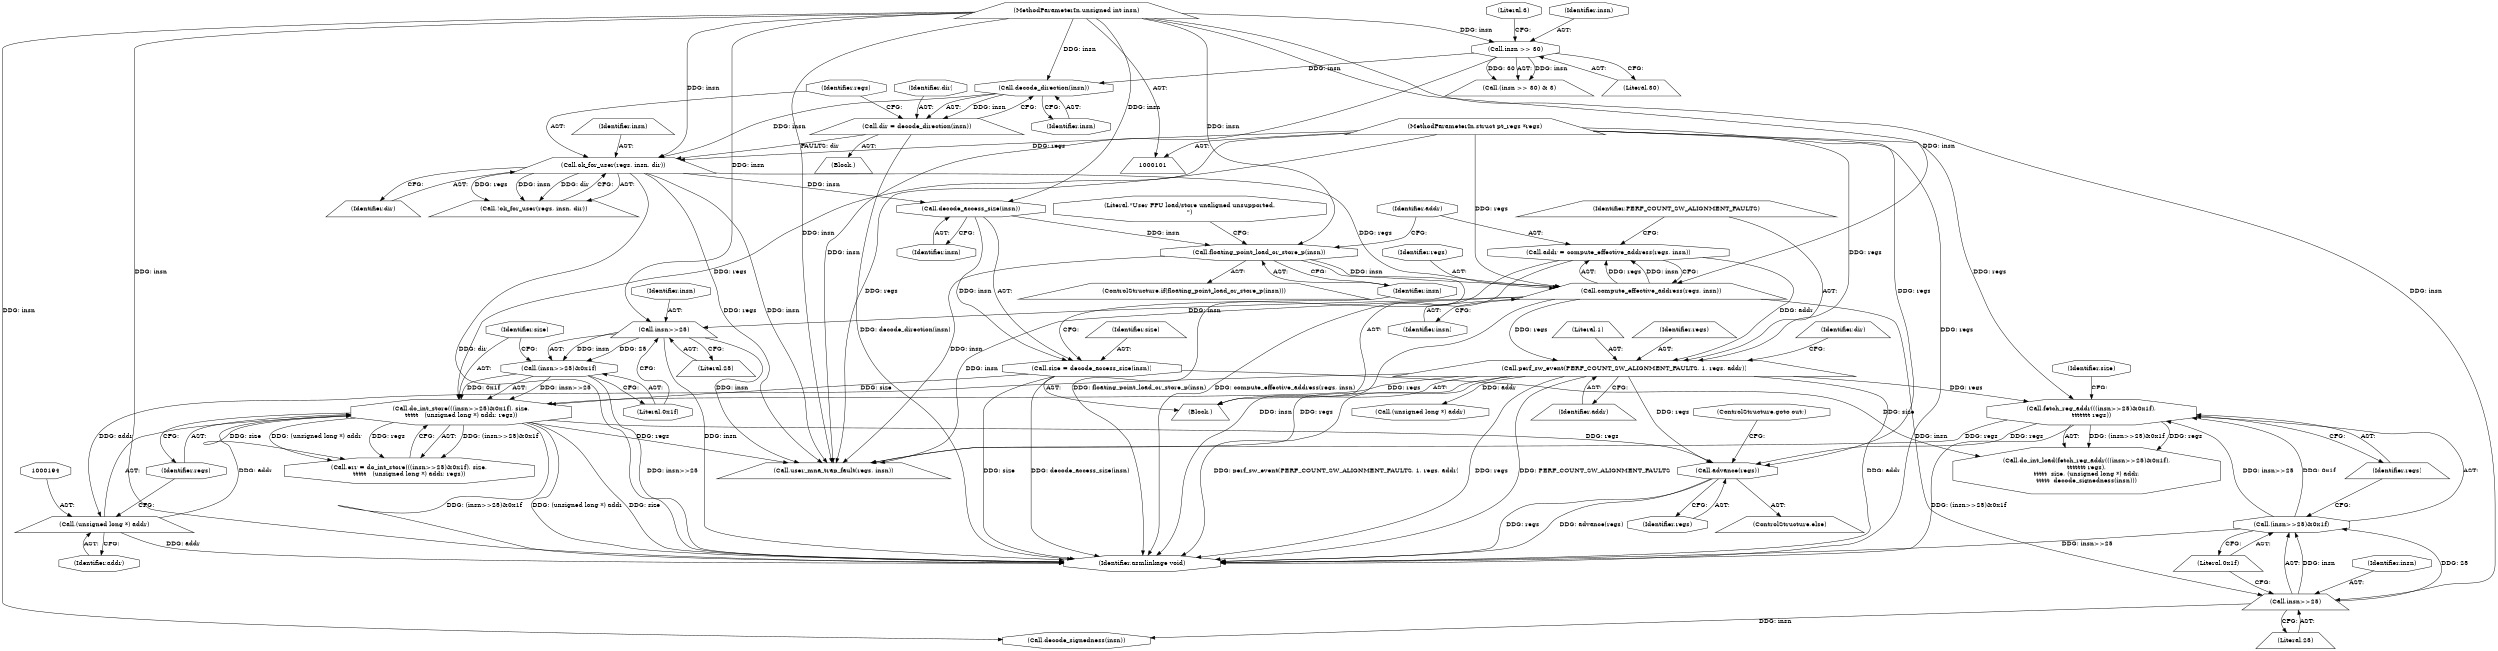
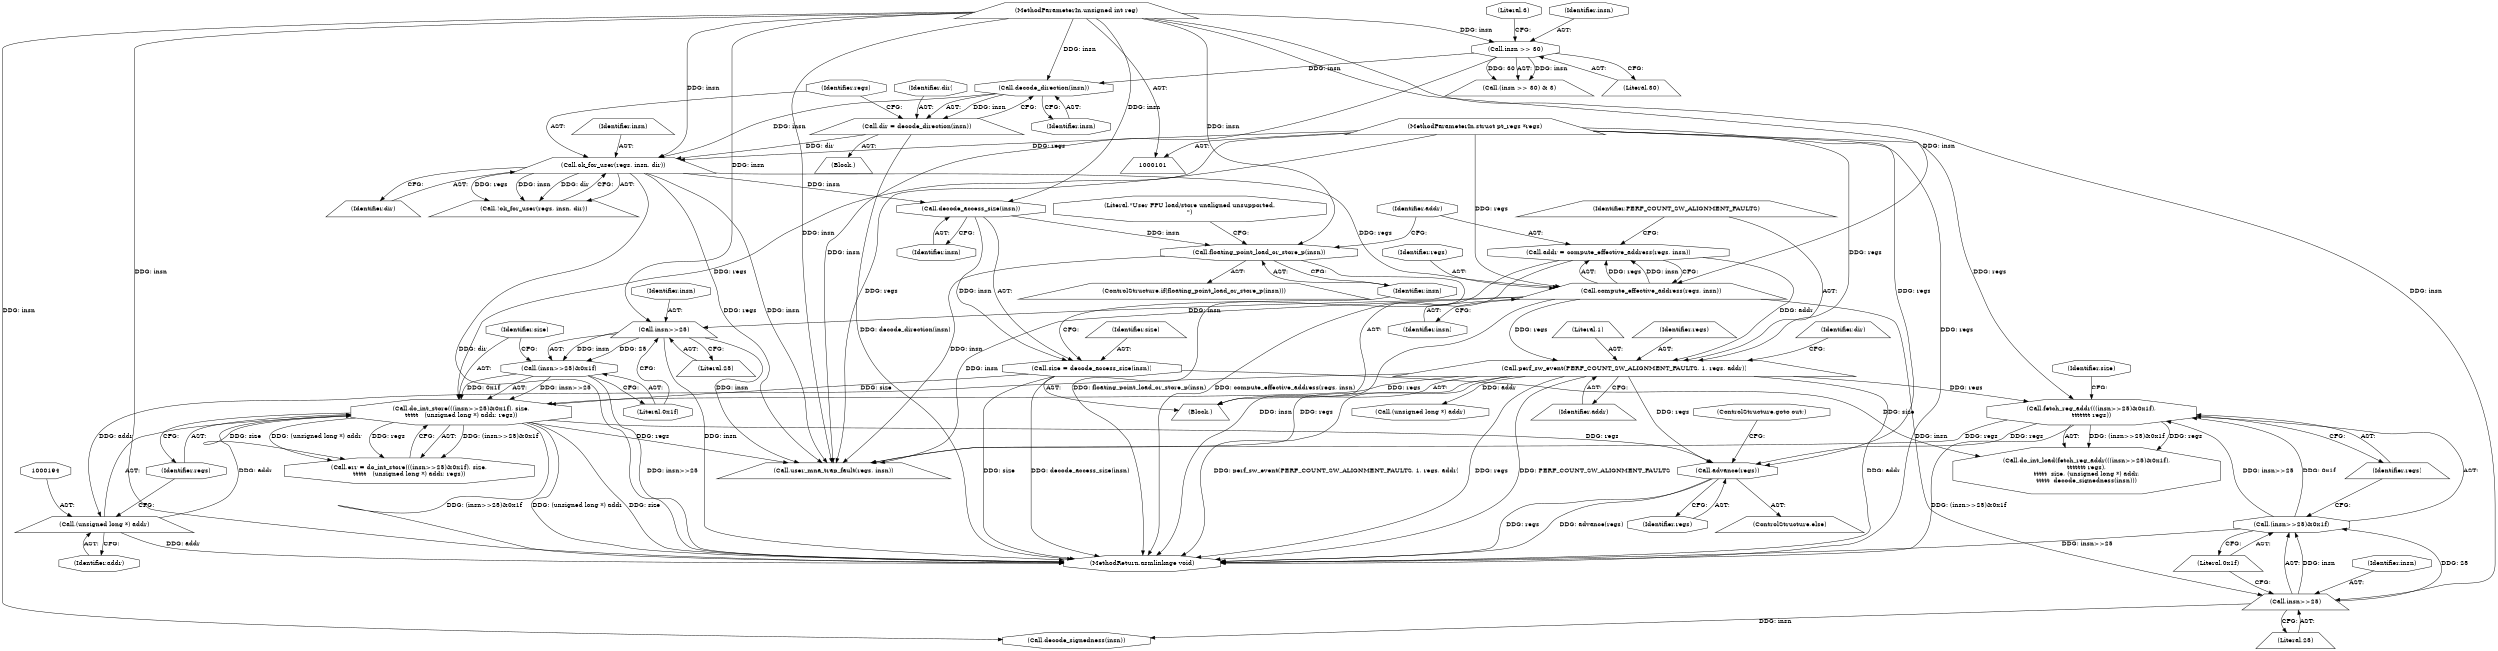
node "(MethodParameterIn,unsigned int insn)": label "(MethodParameterIn,unsigned int insn)" -> "(MethodParameterIn,unsigned int reg)"
edge "(Call,dir = decode_direction(insn))" -> "(Call,ok_for_user(regs, insn, dir))": label "FAULTS: dir" -> "DDG: dir"
edge "(Call,floating_point_load_or_store_p(insn))" -> "(Call,compute_effective_address(regs, insn))": removed, label "DDG: insn"
node "(Identifier,asmlinkage void)": label "(Identifier,asmlinkage void)" -> "(MethodReturn,asmlinkage void)"
